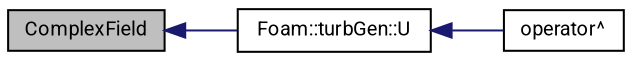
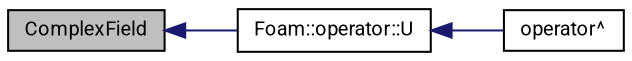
node "Foam::turbGen::U": label "Foam::turbGen::U" -> "Foam::operator::U"
